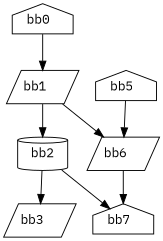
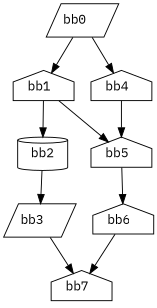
node "bb0": shape house -> parallelogram
node "bb1": shape parallelogram -> house
node "bb4": added
edge "bb1" -> "bb6": now "bb1" -> "bb5"
node "bb6": shape parallelogram -> house
edge "bb2" -> "bb7": now "bb3" -> "bb7"
